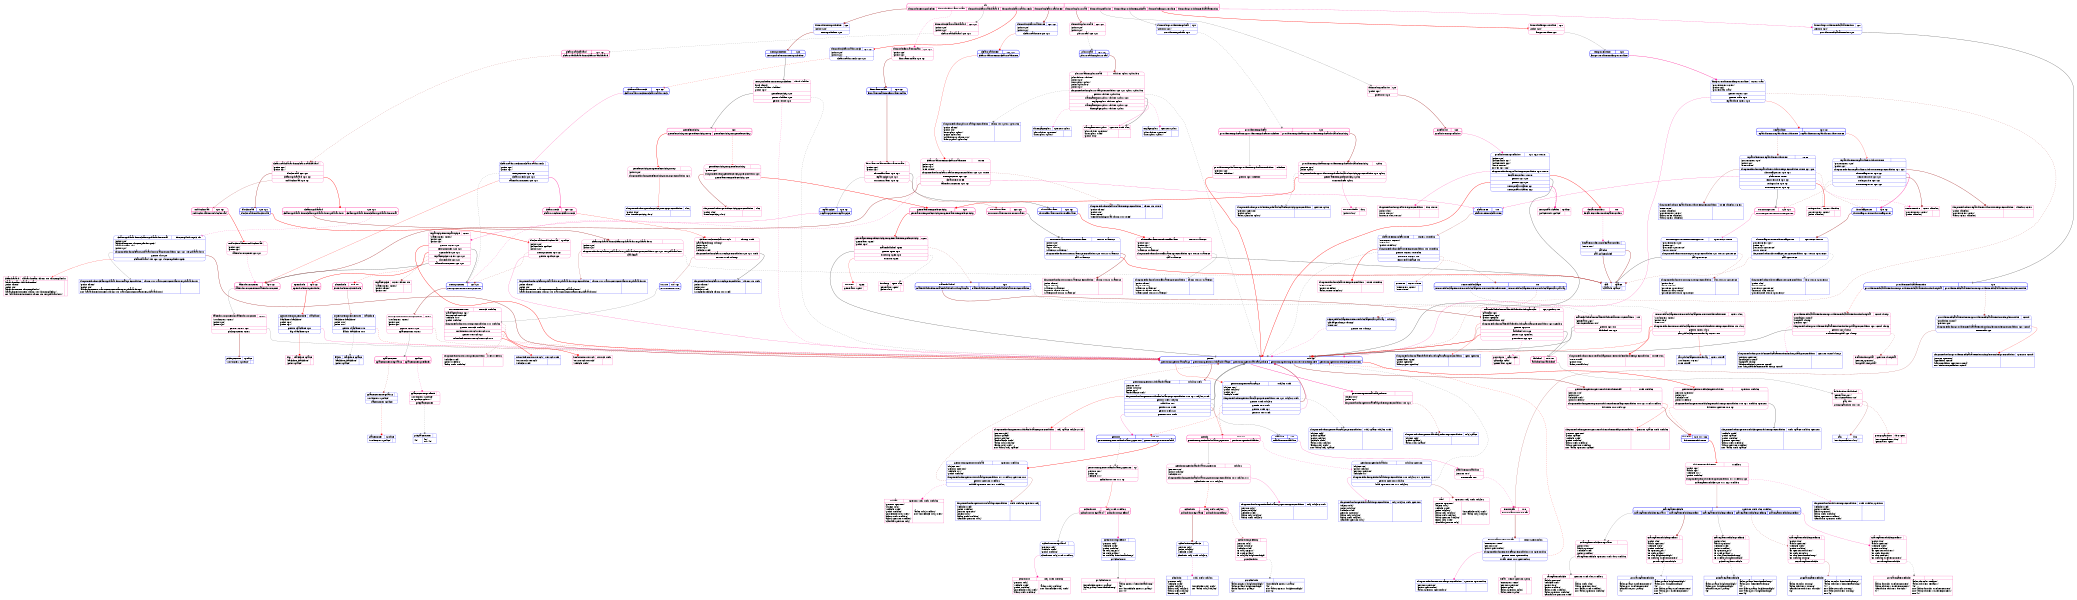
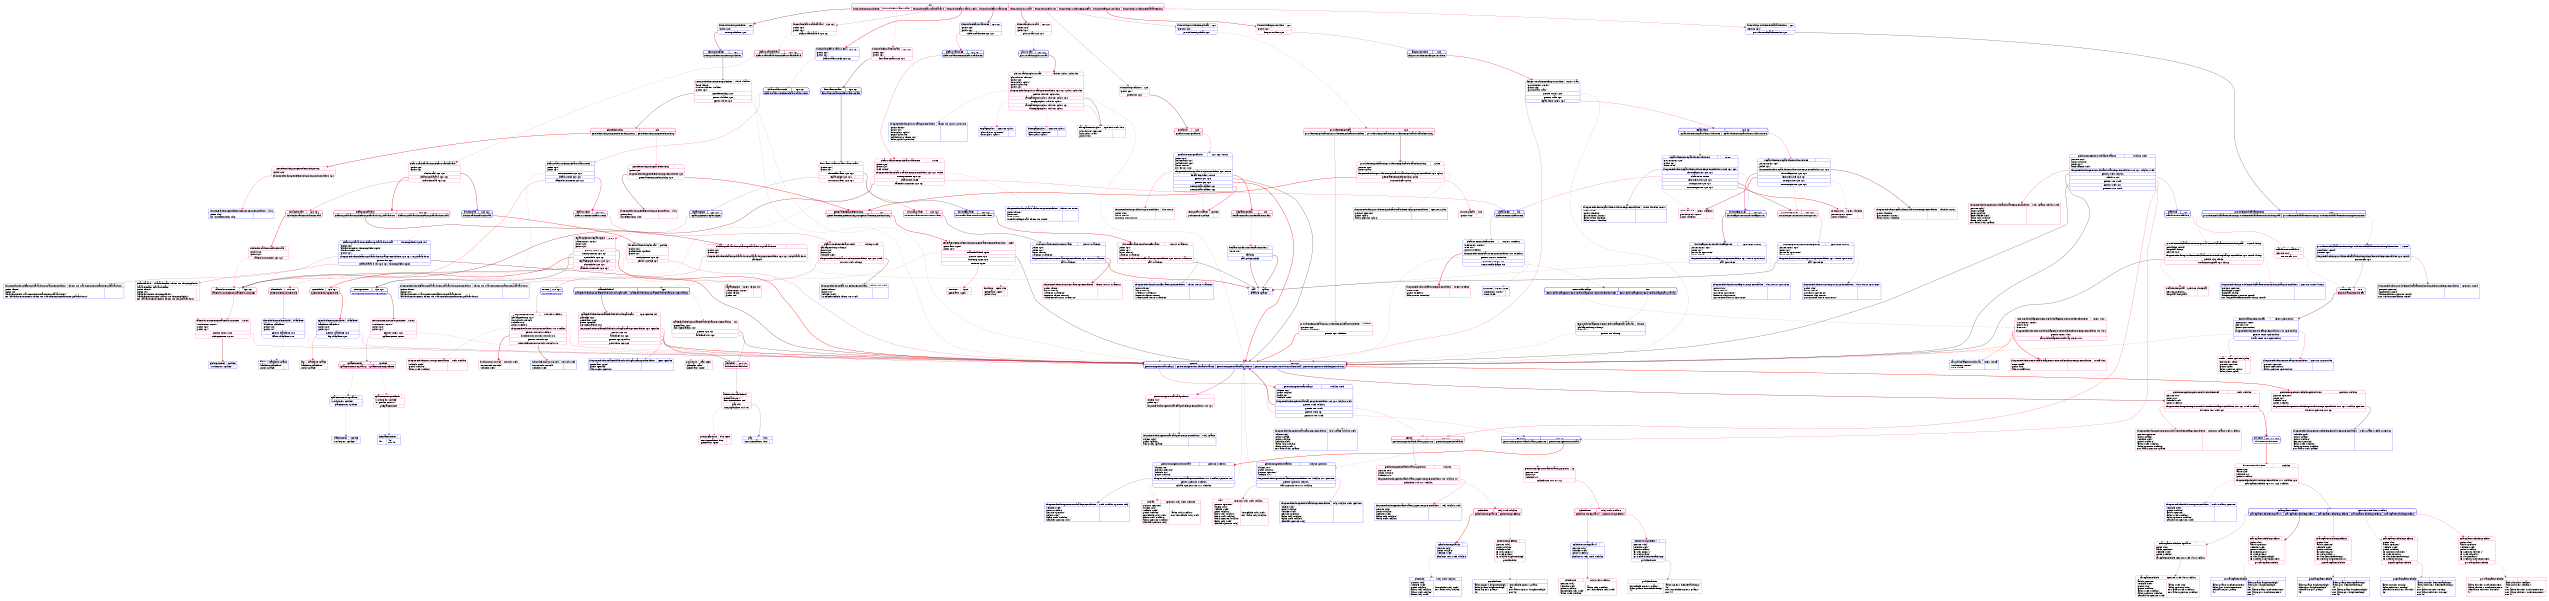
edge "get_to" -> "get_to_m_get_to_with_ambulance": removed
node "cnavegate_vehicle_prefix_3": text "(= ?vehloc brighton_high)" -> "(= ?vehloc brighton_down)"
